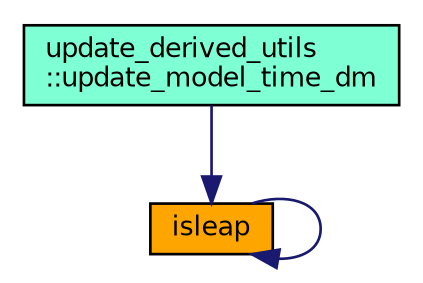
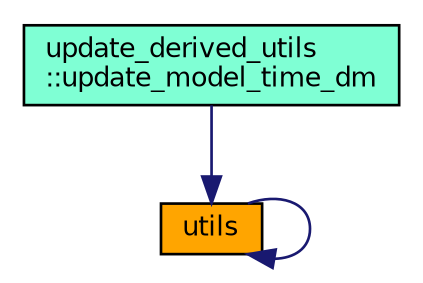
node "isleap": label "isleap" -> "utils"
